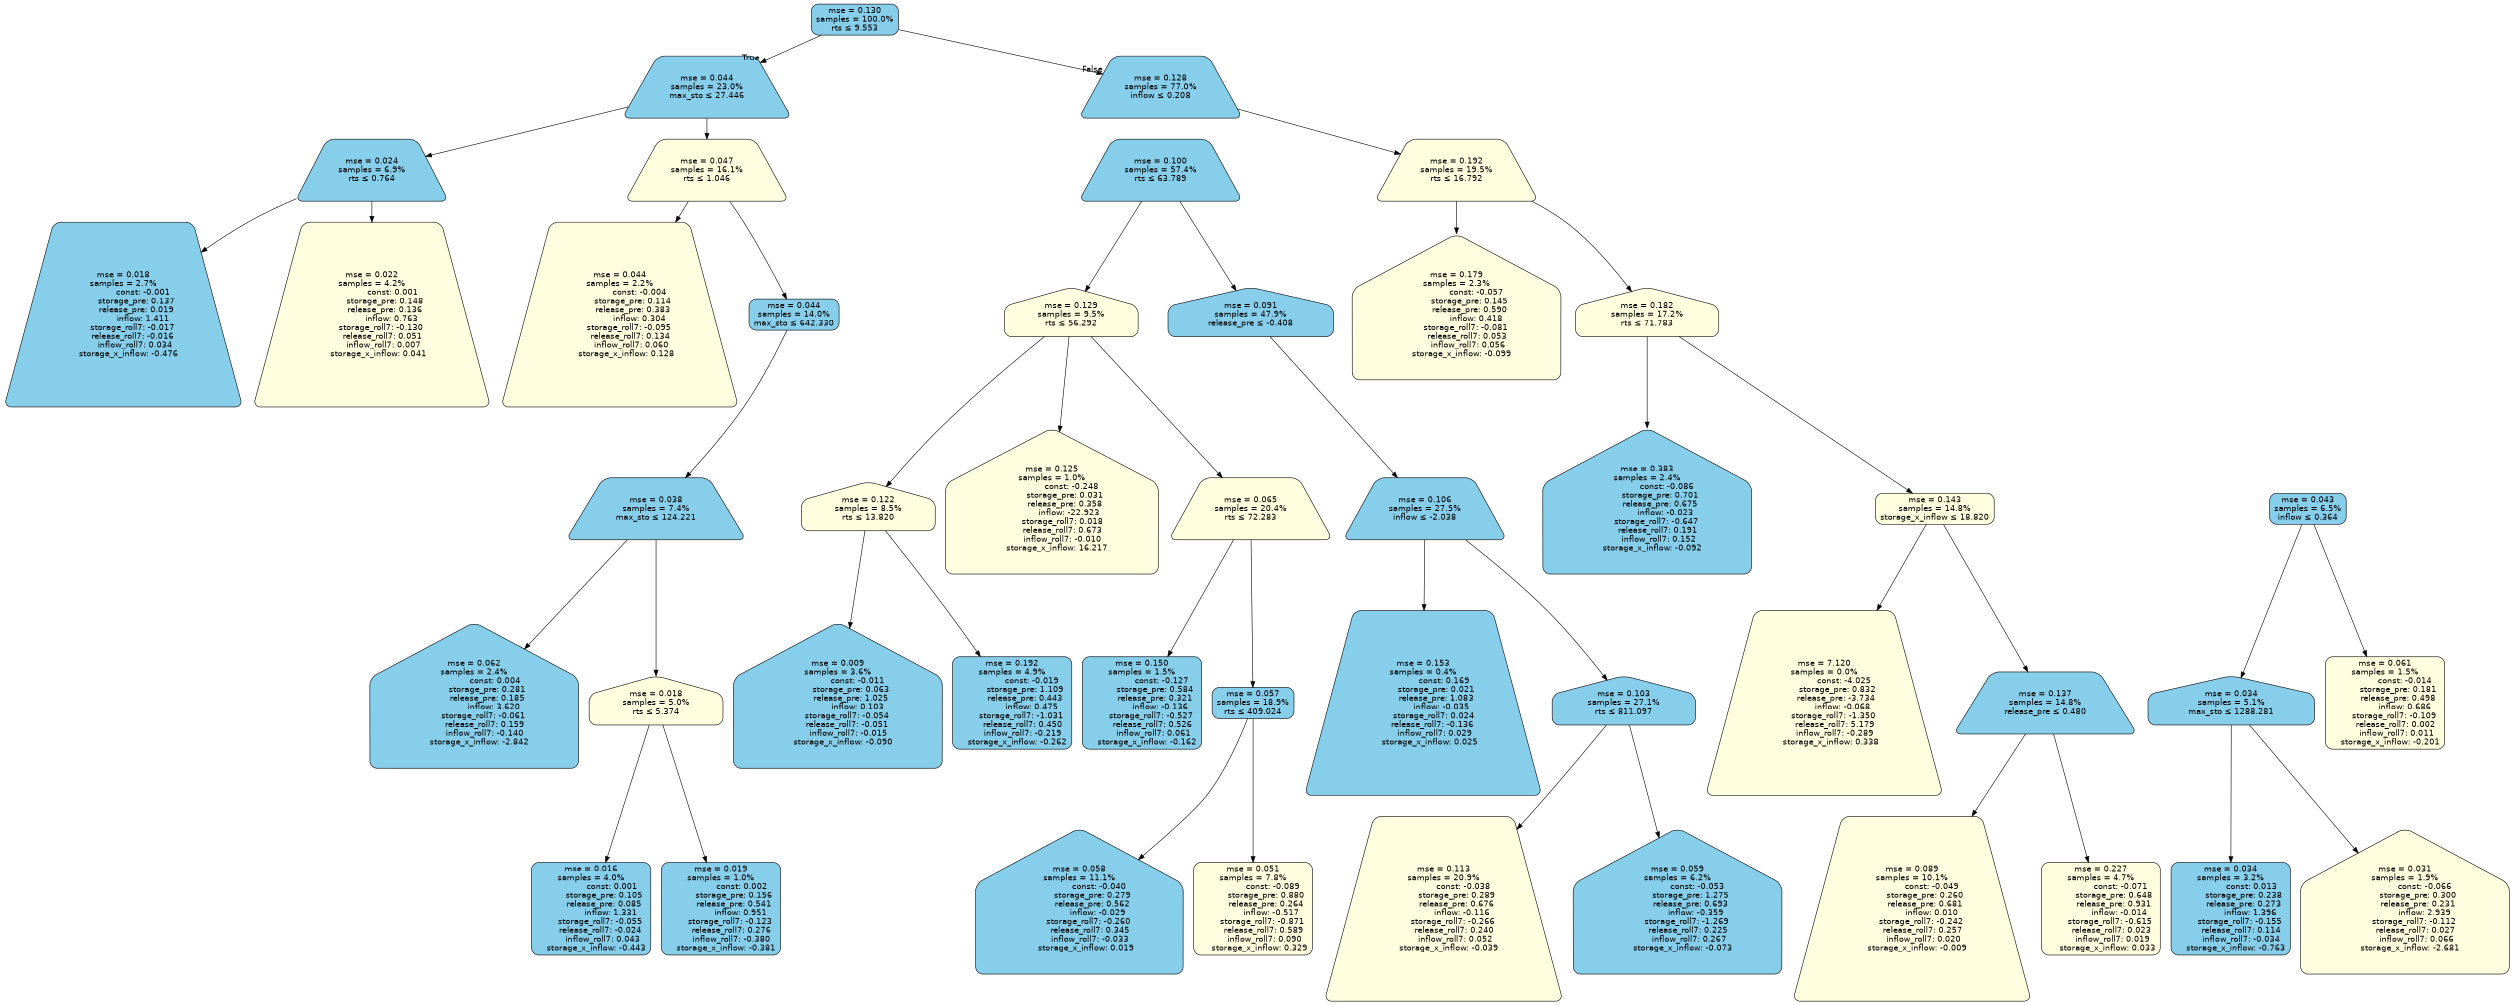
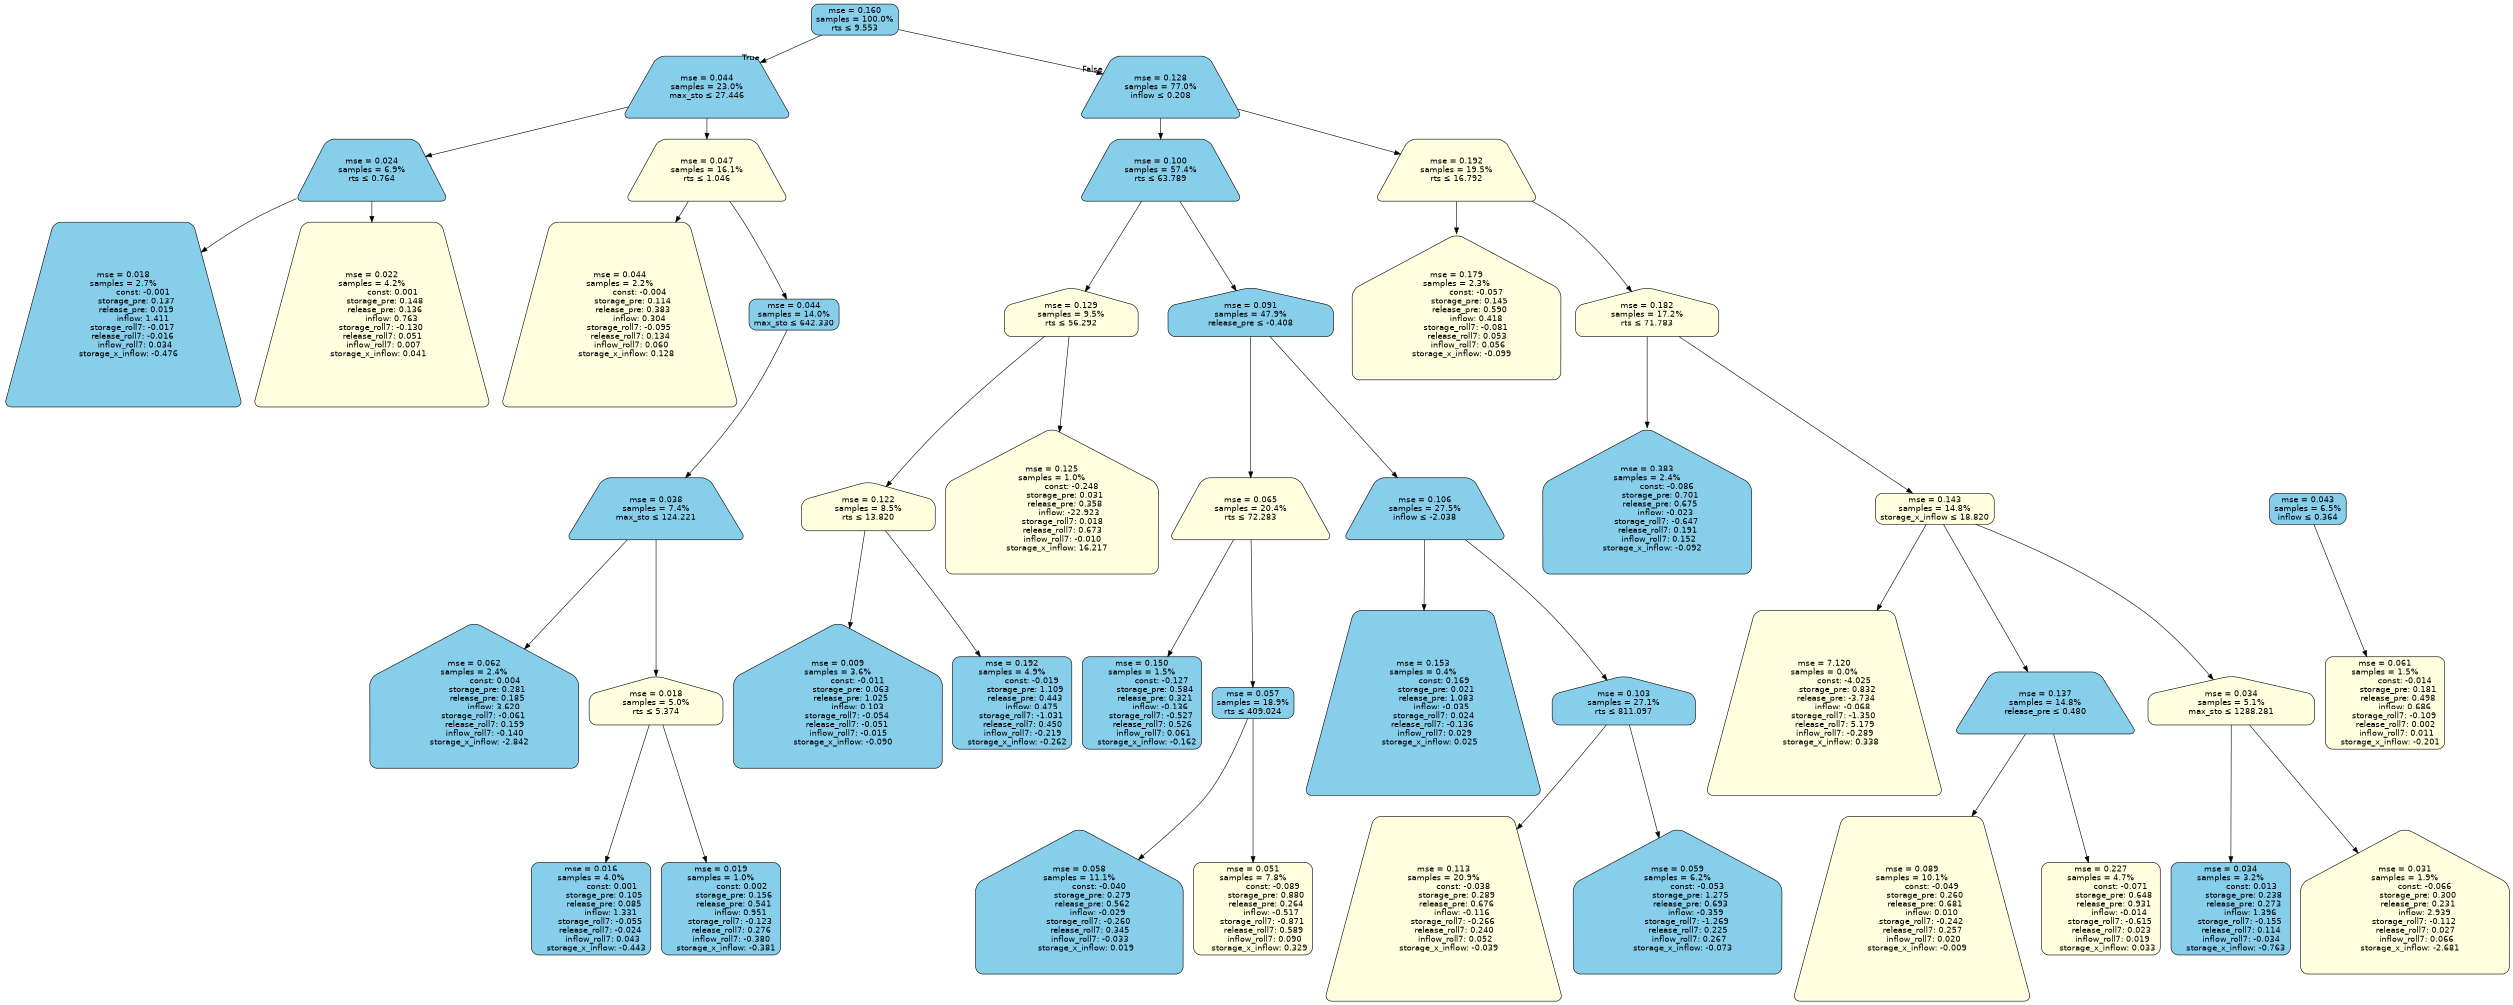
node "mse = 0.130 samples = 100.0% rts ≤ 9.553": label "mse = 0.130 samples = 100.0% rts ≤ 9.553" -> "mse = 0.160 samples = 100.0% rts ≤ 9.553"
edge "mse = 0.128 samples = 77.0% inflow ≤ 0.208" -> "mse = 0.100 samples = 57.4% rts ≤ 63.789": added
edge "mse = 0.129 samples = 9.5% rts ≤ 56.292" -> "mse = 0.065 samples = 20.4% rts ≤ 72.283": now "mse = 0.091 samples = 47.9% release_pre ≤ -0.408" -> "mse = 0.065 samples = 20.4% rts ≤ 72.283"
edge "mse = 0.043 samples = 6.5% inflow ≤ 0.364" -> "mse = 0.034 samples = 5.1% max_sto ≤ 1288.281": now "mse = 0.143 samples = 14.8% storage_x_inflow ≤ 18.820" -> "mse = 0.034 samples = 5.1% max_sto ≤ 1288.281"
node "mse = 0.034 samples = 5.1% max_sto ≤ 1288.281": fillcolor skyblue -> lightyellow
